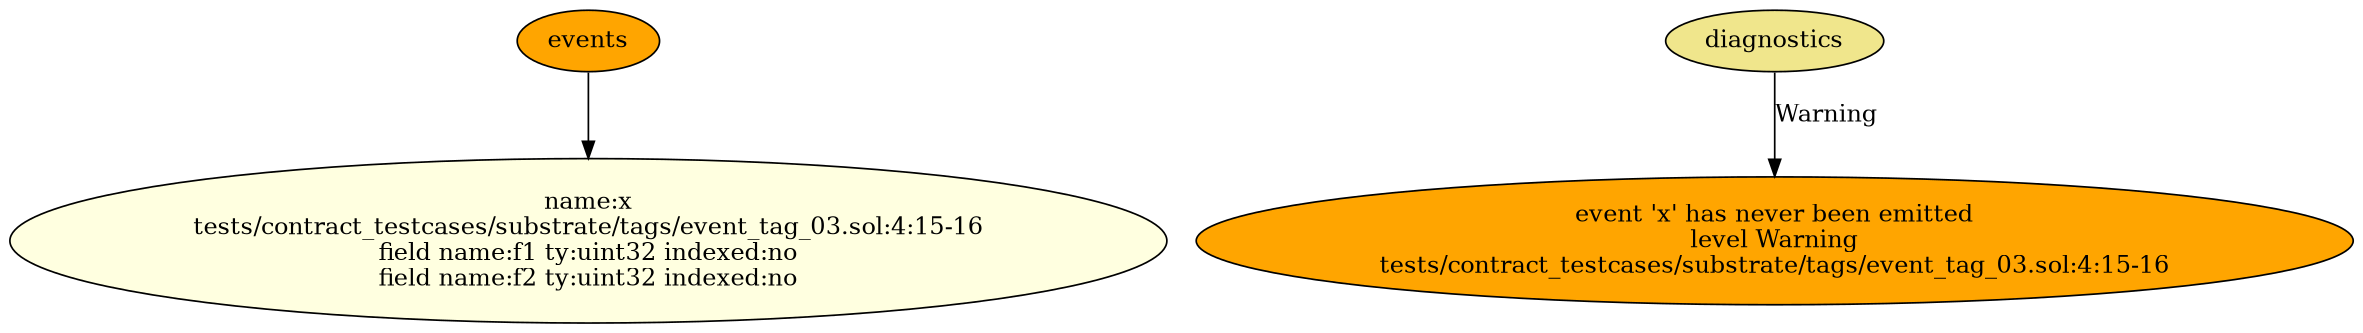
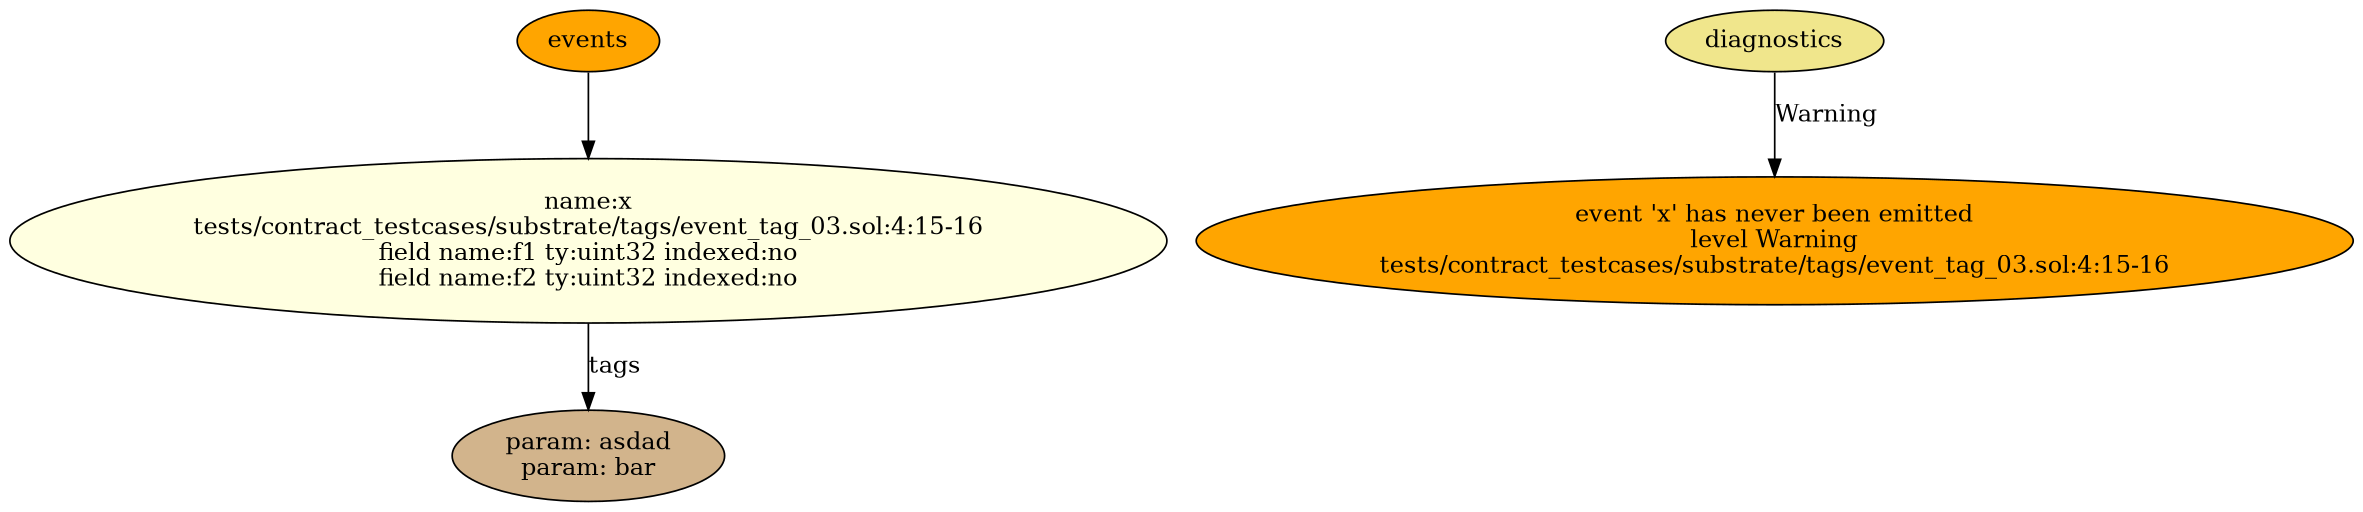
node "param: asdad param: bar": added
